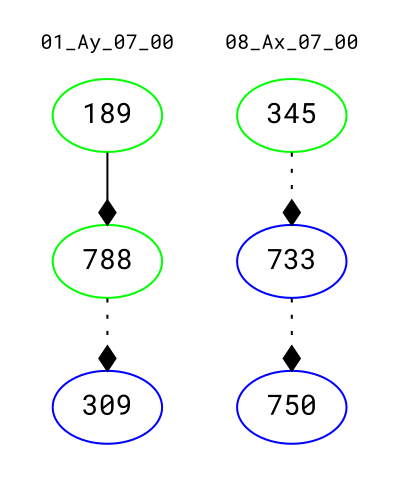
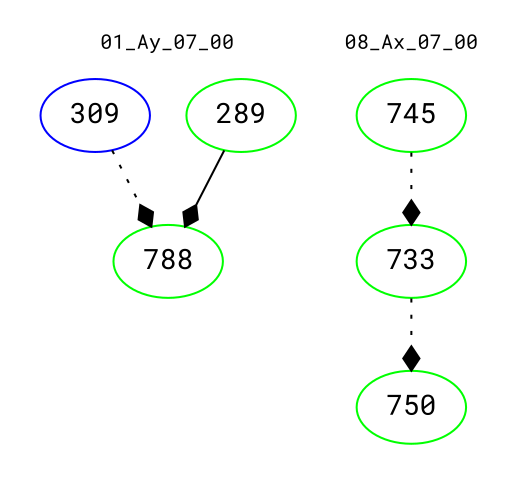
node "189": label "189" -> "289"
node "345": label "345" -> "745"
node "733": color blue -> green
edge "788" -> "309": reversed
node "750": color blue -> green
